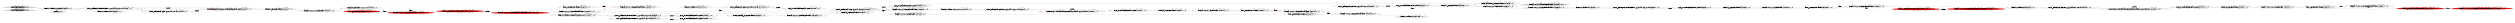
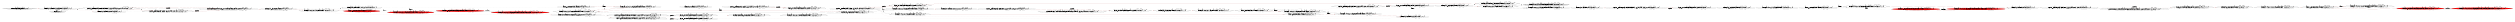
node "testTimestampBasedKeyGenerator['1', '0', '0']": removed
